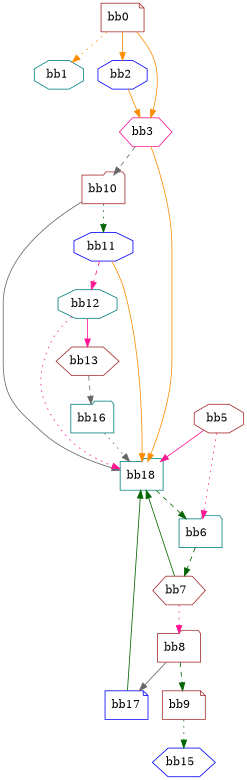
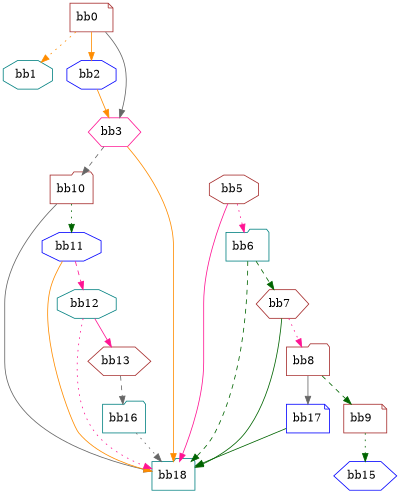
edge "bb0" -> "bb3": color darkorange -> gray40
edge "bb18" -> "bb6": reversed
